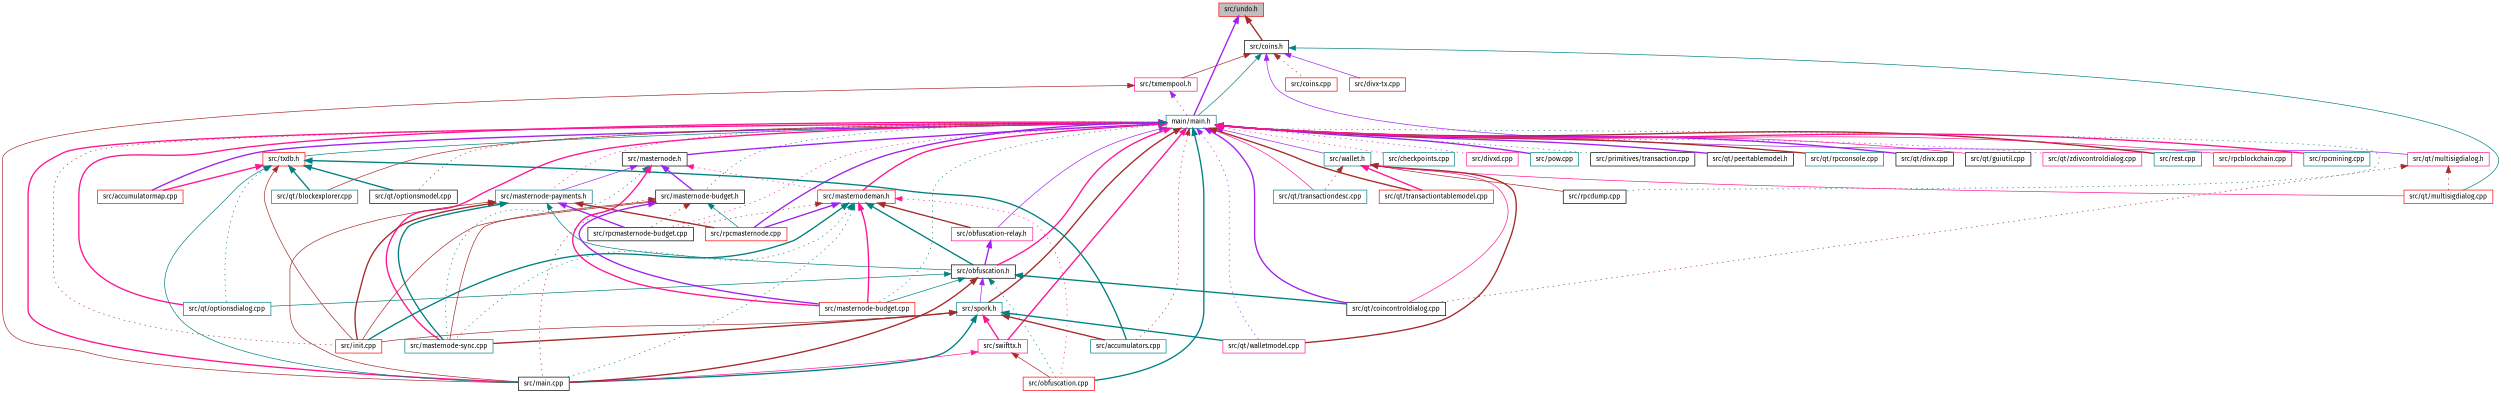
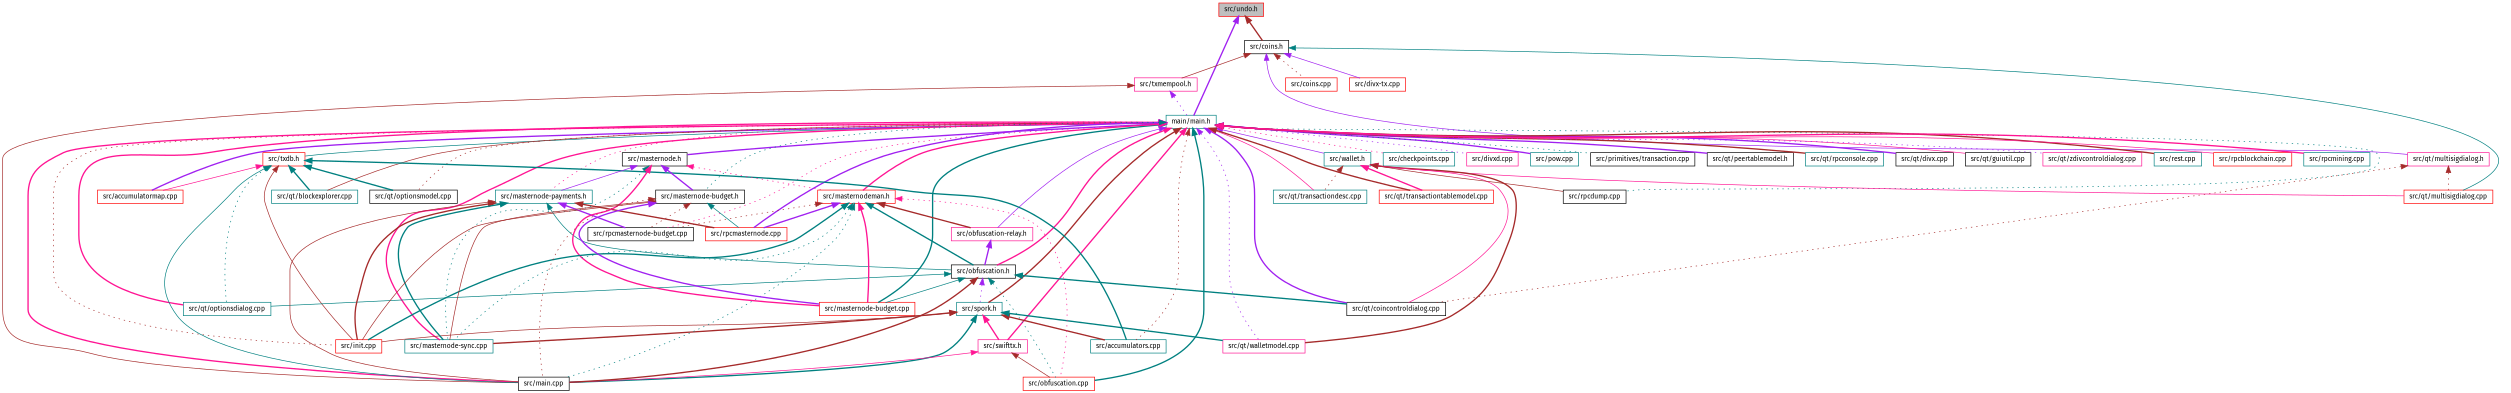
edge "main/main.h" -> "src/coins.h": removed
edge "src/masternode-budget.cpp" -> "main/main.h": style dotted -> bold
edge "src/accumulatormap.cpp" -> "src/txdb.h": style bold -> solid
edge "src/spork.h" -> "src/obfuscation.h": style solid -> dotted
